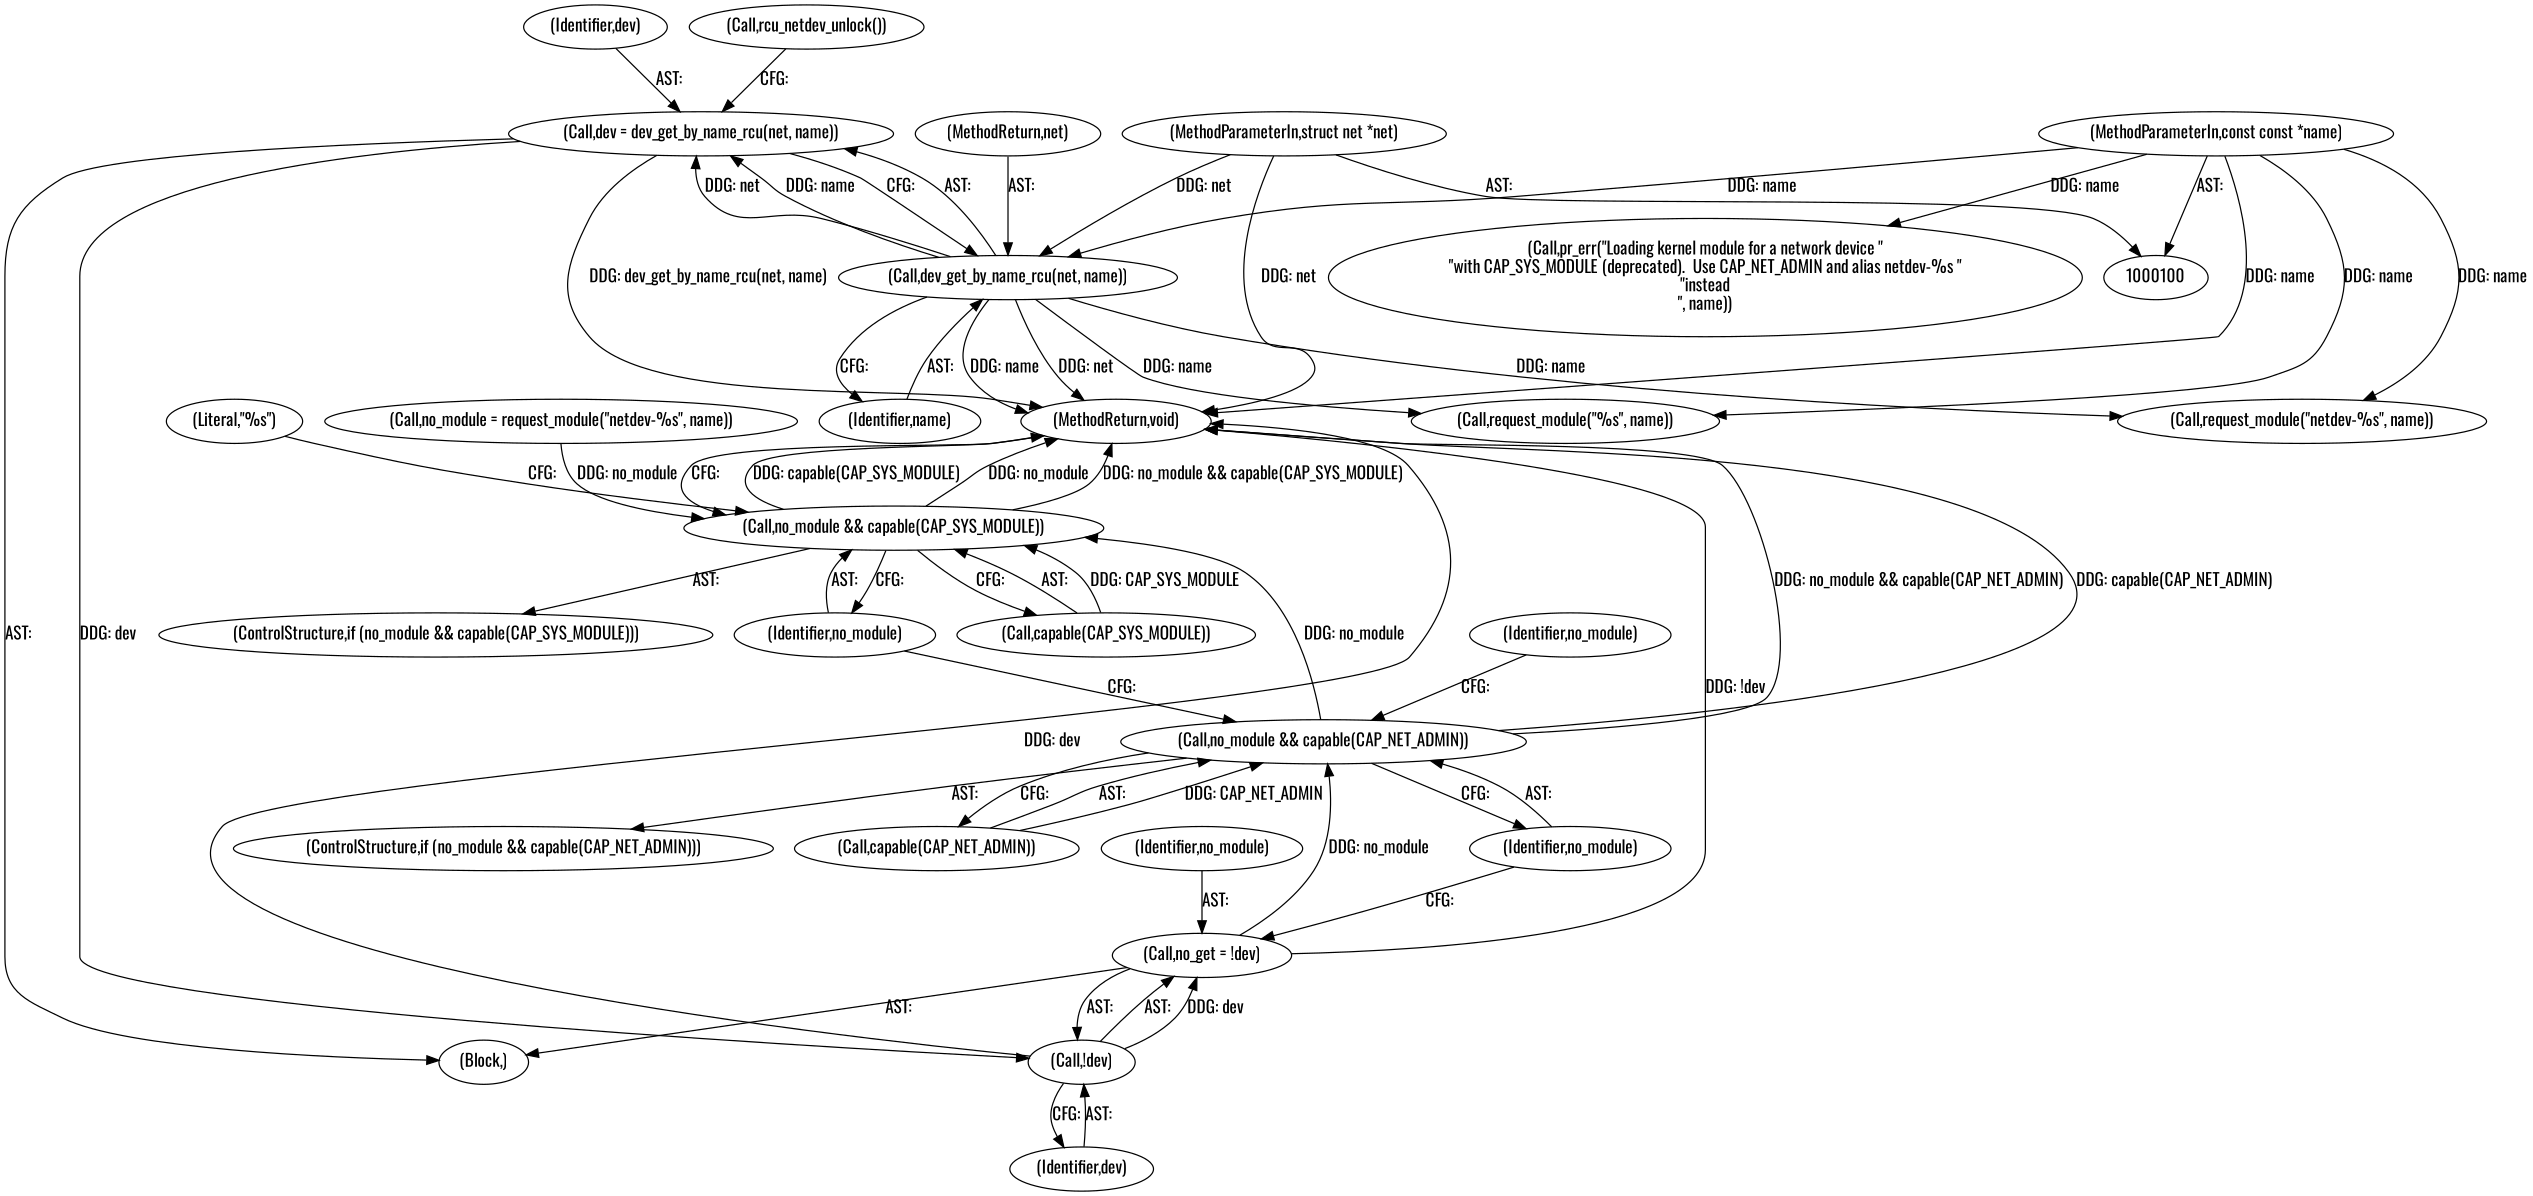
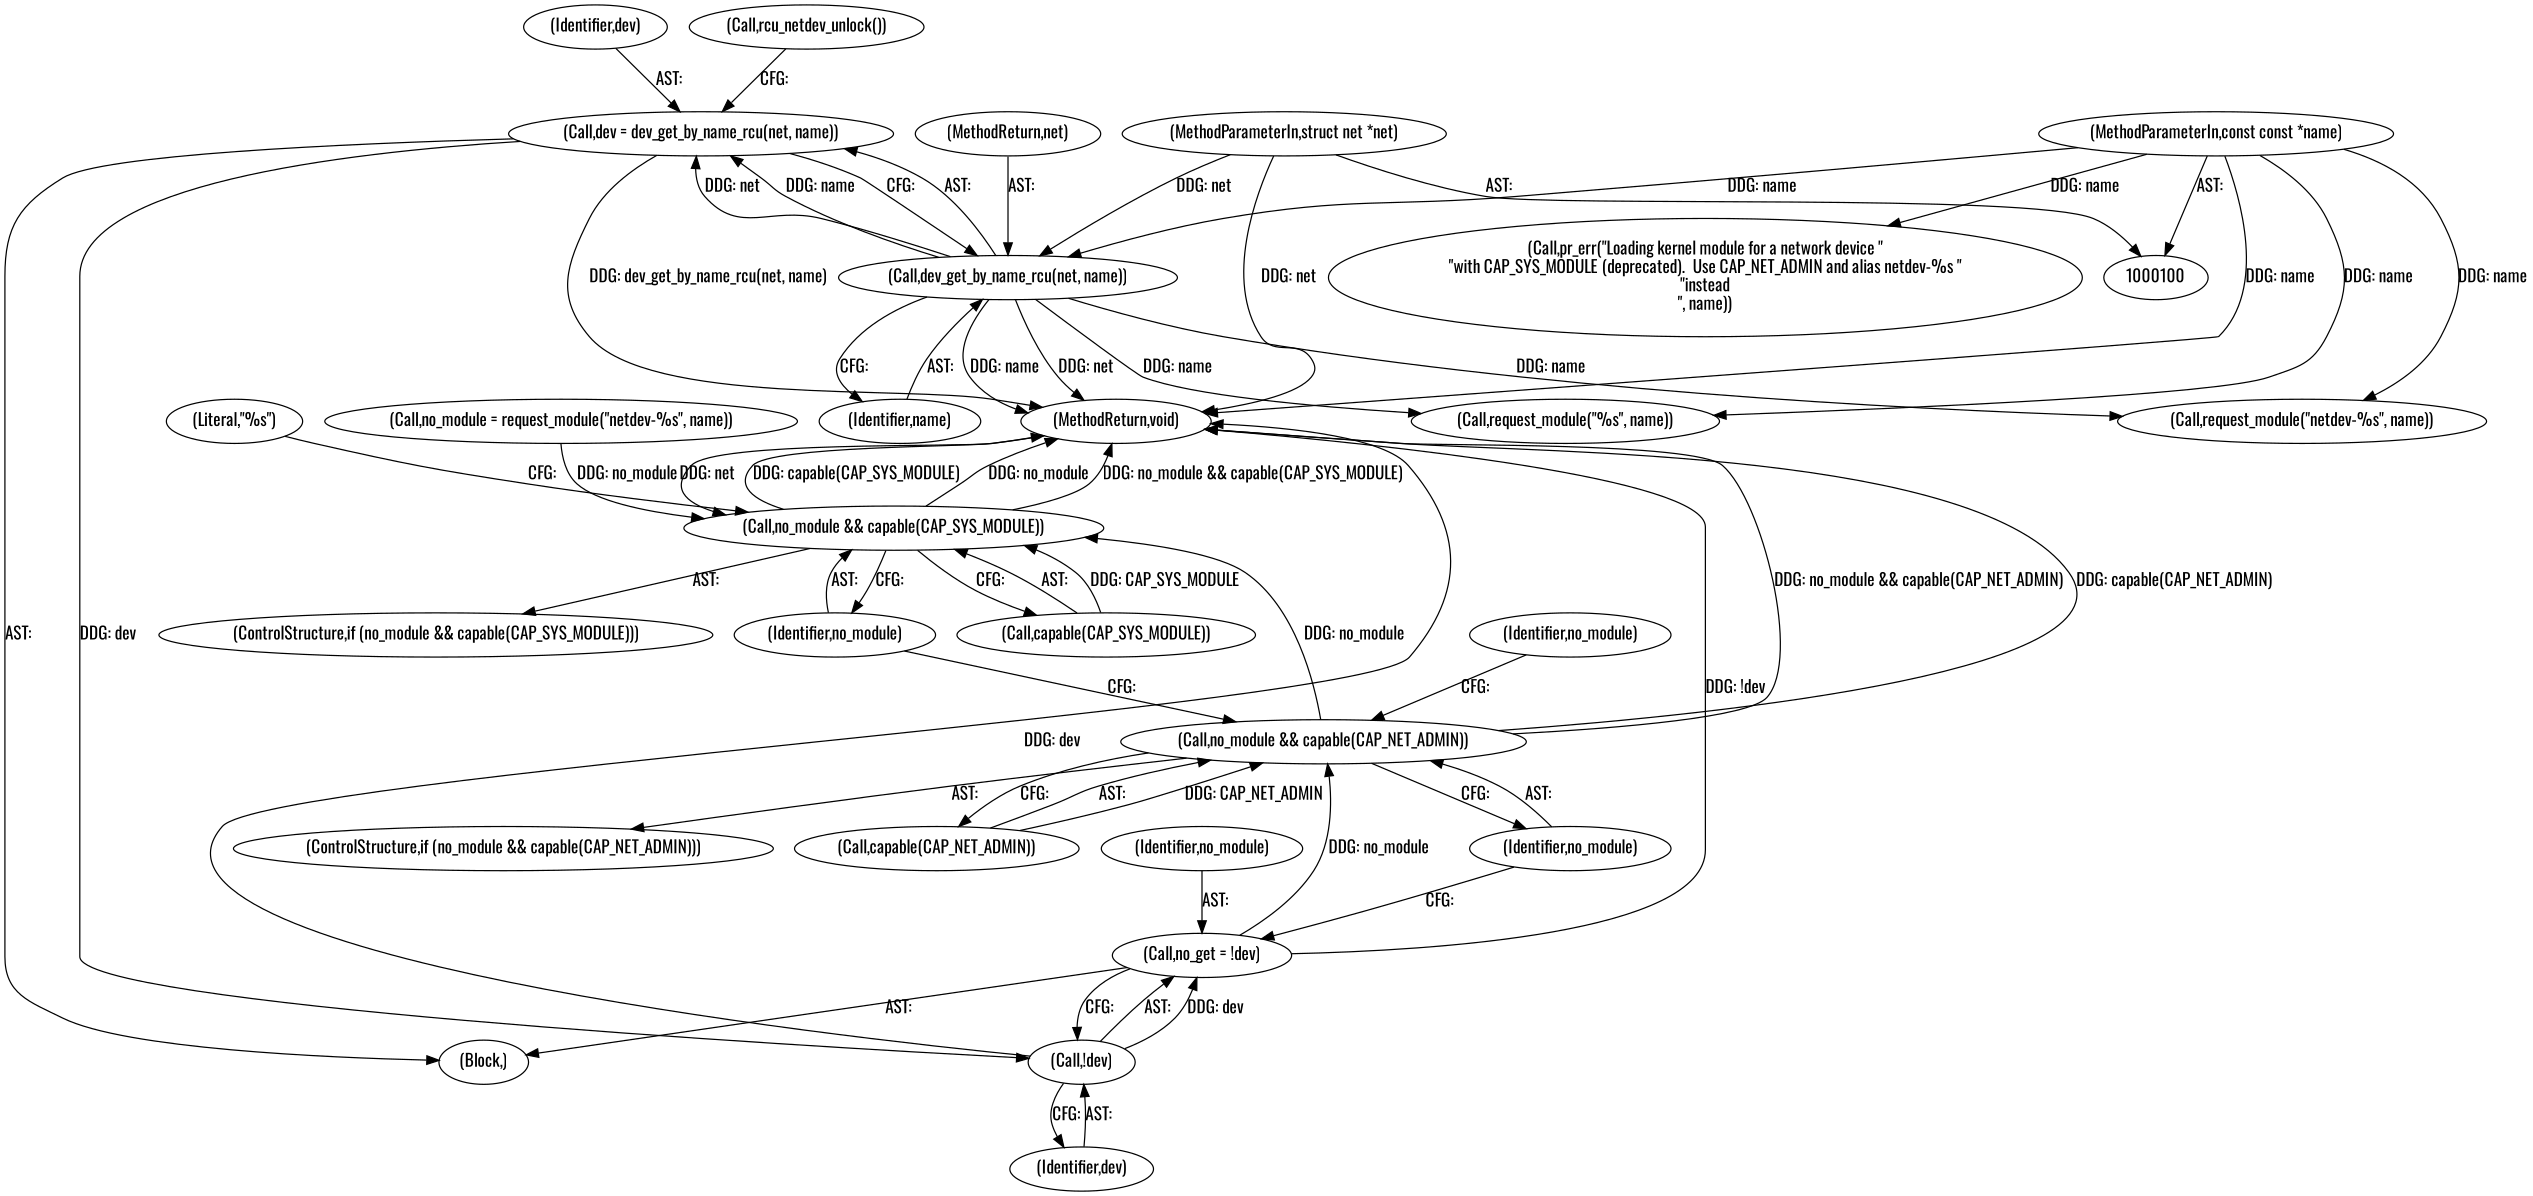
edge "(MethodReturn,void)" -> "(Call,no_module && capable(CAP_SYS_MODULE))": label "CFG: " -> "DDG: net"
edge "(Call,no_get = !dev)" -> "(Call,!dev)": label "AST: " -> "CFG: "
